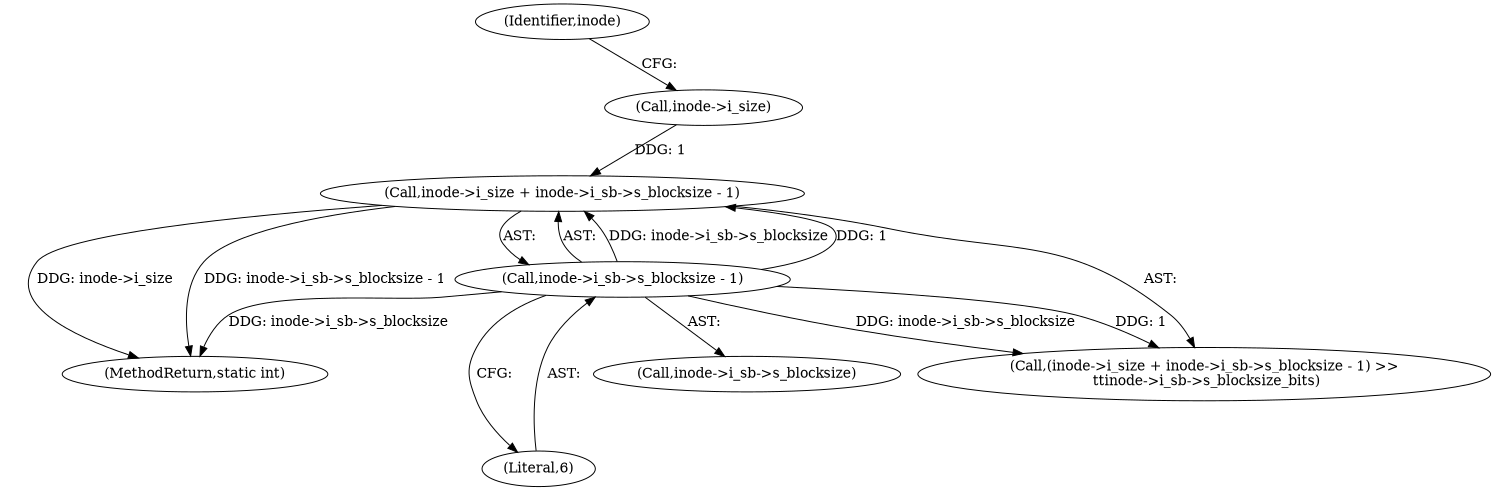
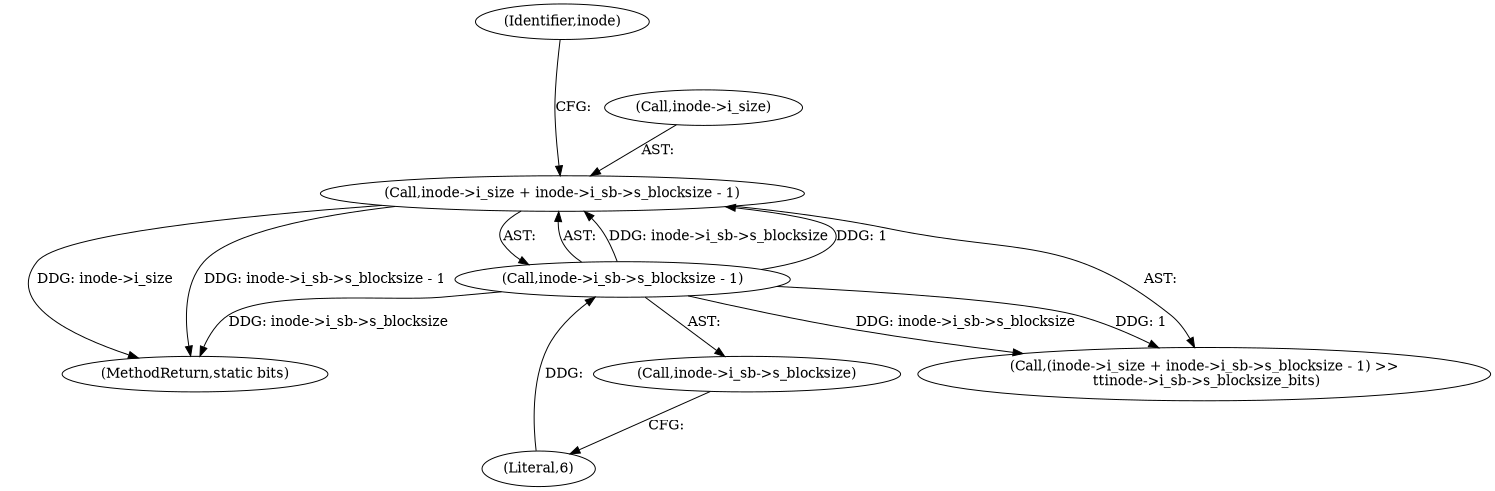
edge "(Identifier,inode)" -> "(Call,inode->i_size)": now "(Identifier,inode)" -> "(Call,inode->i_size + inode->i_sb->s_blocksize - 1)"
edge "(Call,inode->i_size)" -> "(Call,inode->i_size + inode->i_sb->s_blocksize - 1)": label "DDG: 1" -> "AST: "
edge "(Call,inode->i_sb->s_blocksize - 1)" -> "(Literal,6)": now "(Call,inode->i_sb->s_blocksize)" -> "(Literal,6)"
node "(MethodReturn,static int)": label "(MethodReturn,static int)" -> "(MethodReturn,static bits)"
edge "(Literal,6)" -> "(Call,inode->i_sb->s_blocksize - 1)": label "AST: " -> "DDG: "
